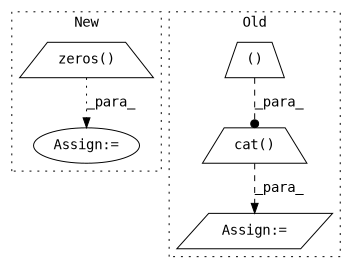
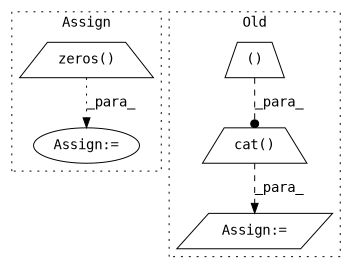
cluster "New": label "New" -> "Assign"
